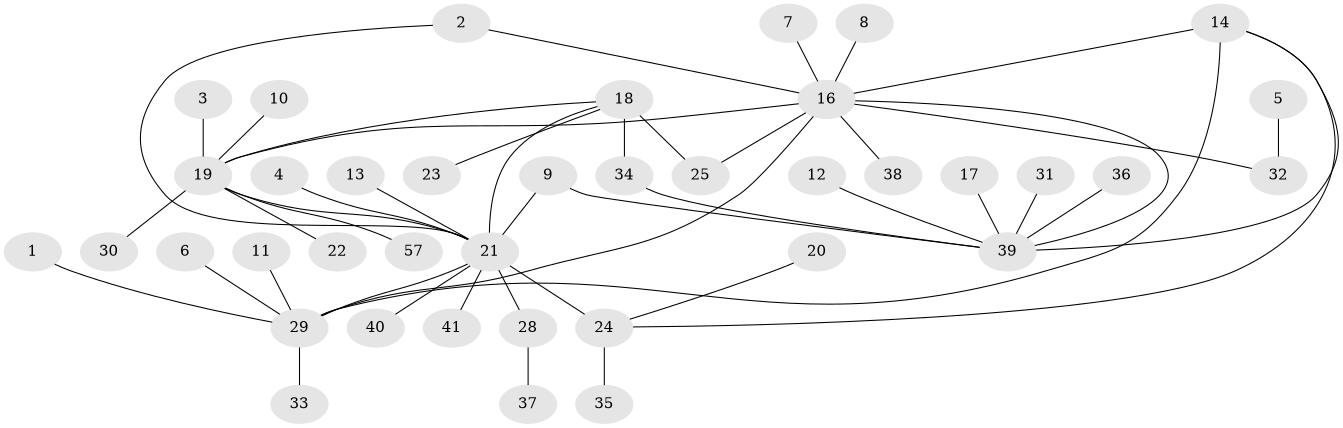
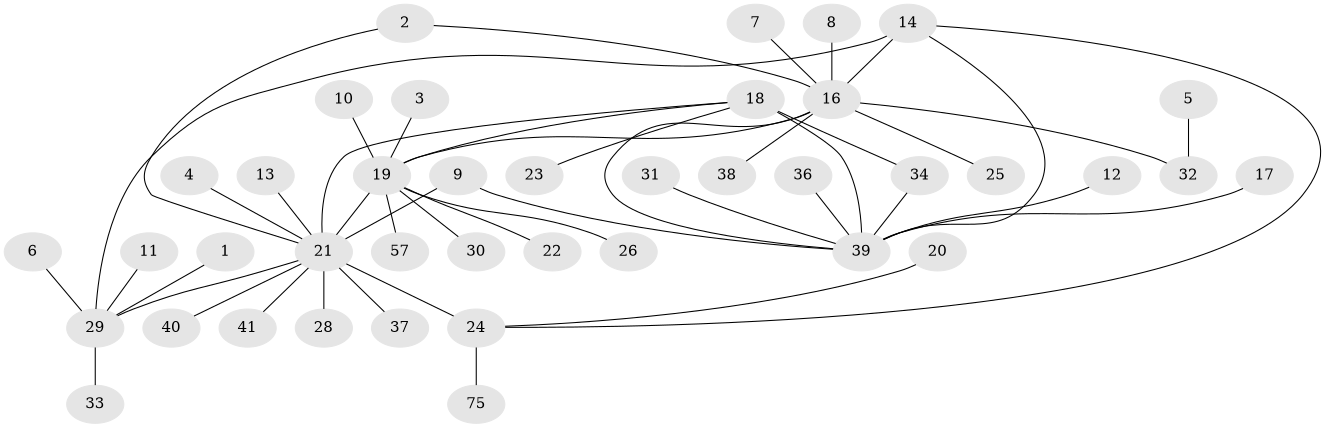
edge "18" -- "25": now "18" -- "39"
node "26": added
edge "16" -- "29": removed
edge "28" -- "37": now "21" -- "37"
node "35": label "35" -> "75"
